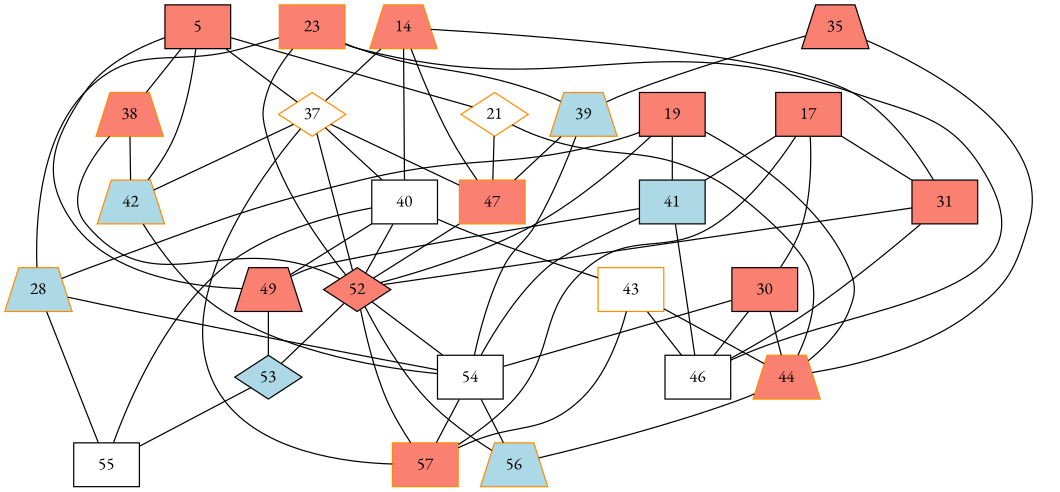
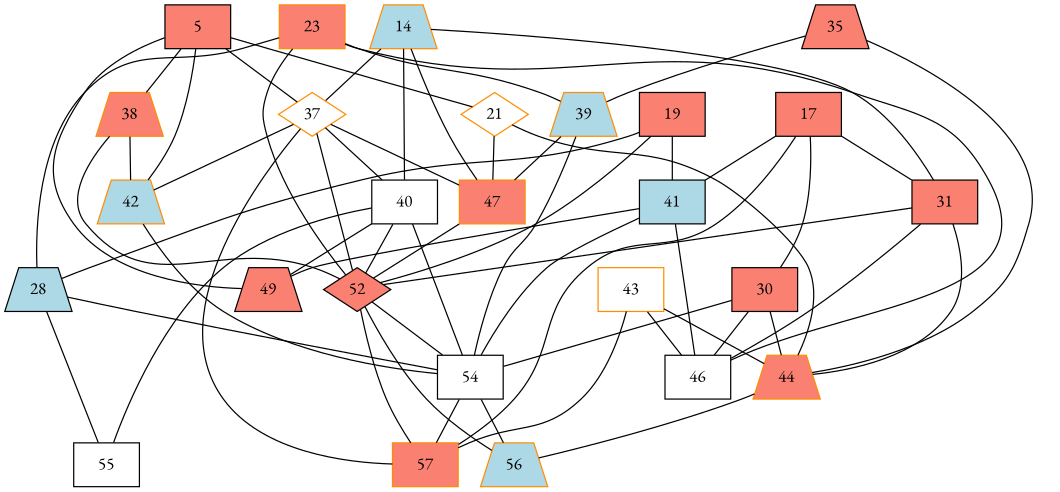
node "14": fillcolor salmon -> lightblue
edge "19" -- "44": now "31" -- "44"
edge "40" -- "43": now "40" -- "54"
node "28": color darkorange -> black
node "53": removed
